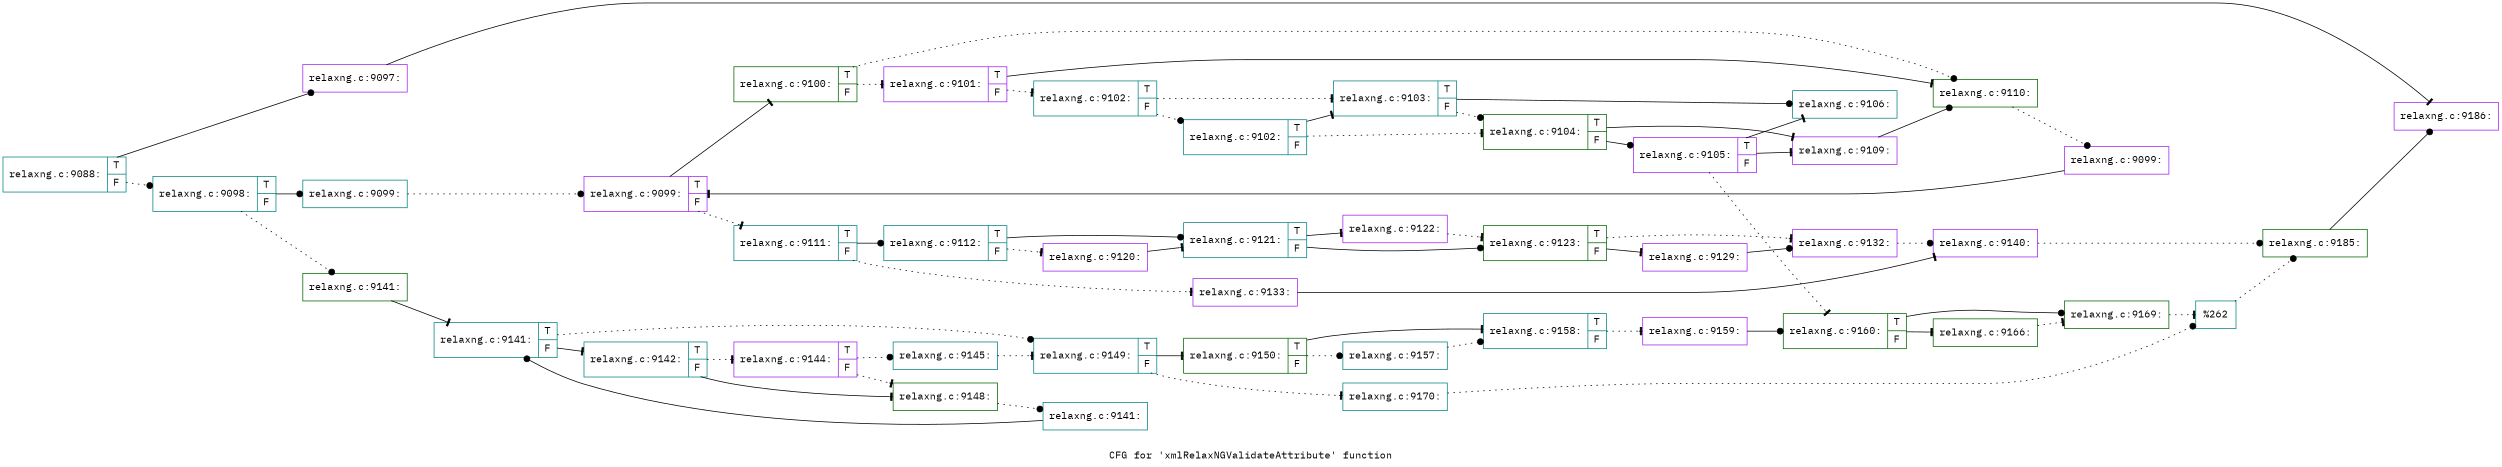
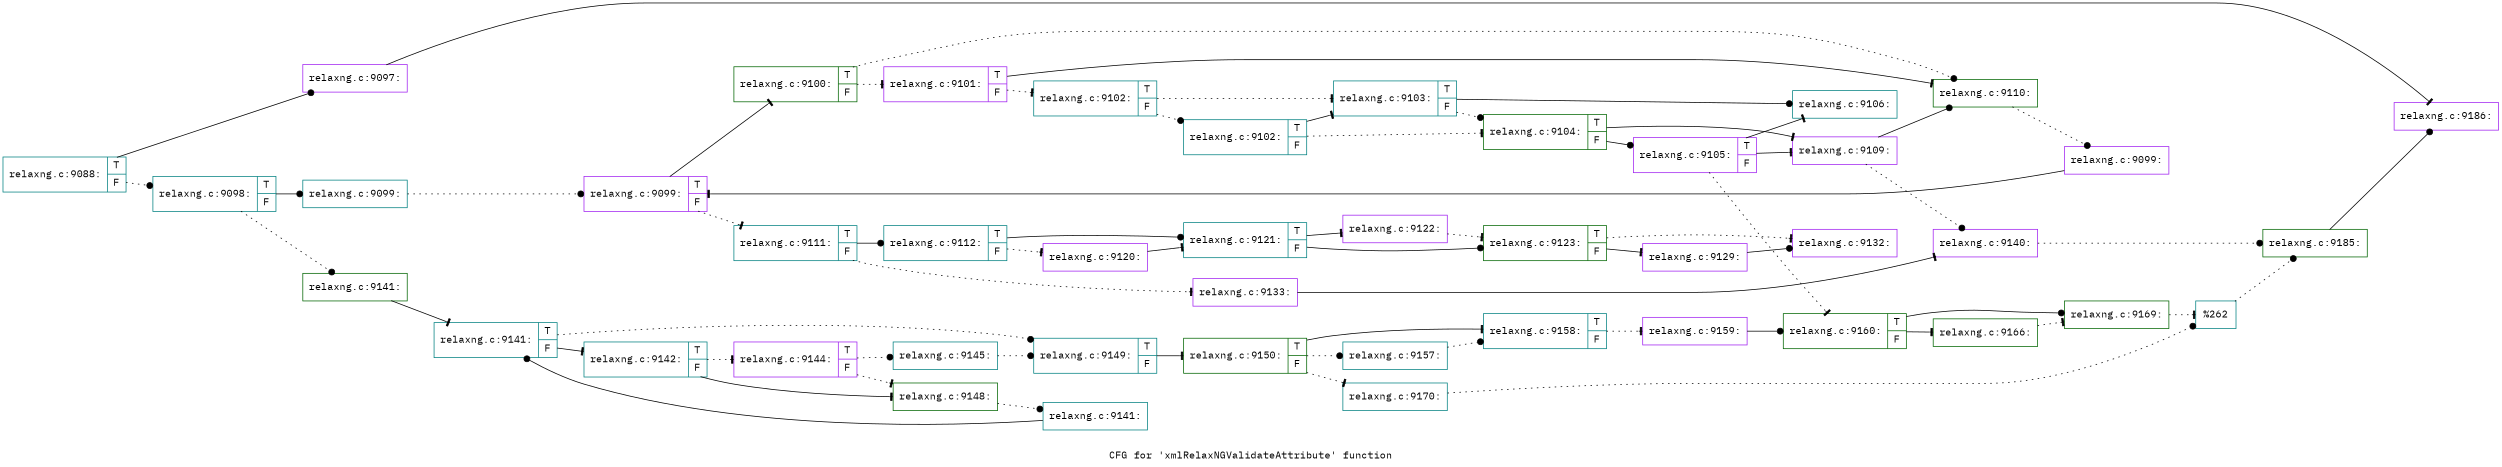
edge "relaxng.c:9132:" -> "relaxng.c:9140:": now "relaxng.c:9109:" -> "relaxng.c:9140:"
edge "relaxng.c:9145:" -> "relaxng.c:9149:": arrowhead tee -> dot
edge "relaxng.c:9149:" -> "relaxng.c:9170:": now "relaxng.c:9150:" -> "relaxng.c:9170:"
